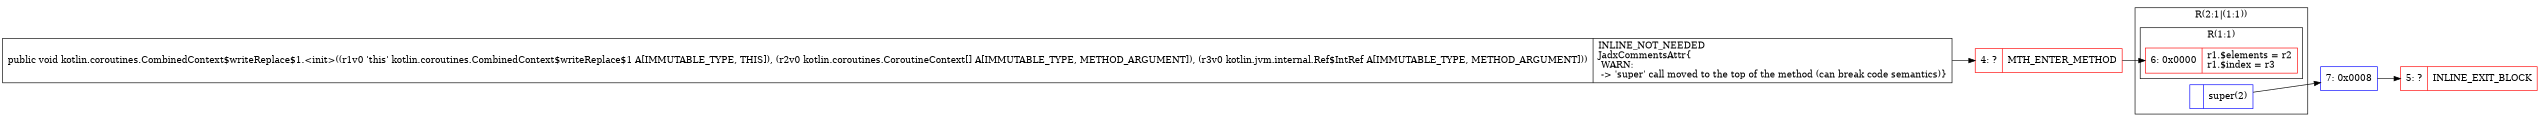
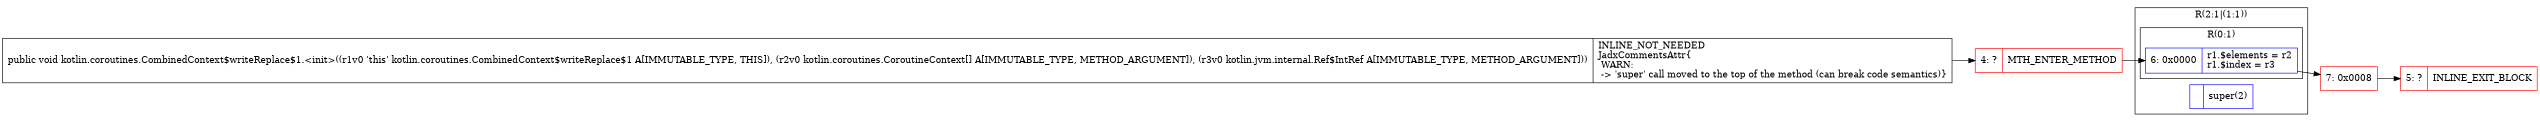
cluster "R(1:1)": label "R(1:1)" -> "R(0:1)"
node "6: 0x0000": color red -> blue
node "7: 0x0008": color blue -> red
edge "super(2)" -> "7: 0x0008": now "6: 0x0000" -> "7: 0x0008"
